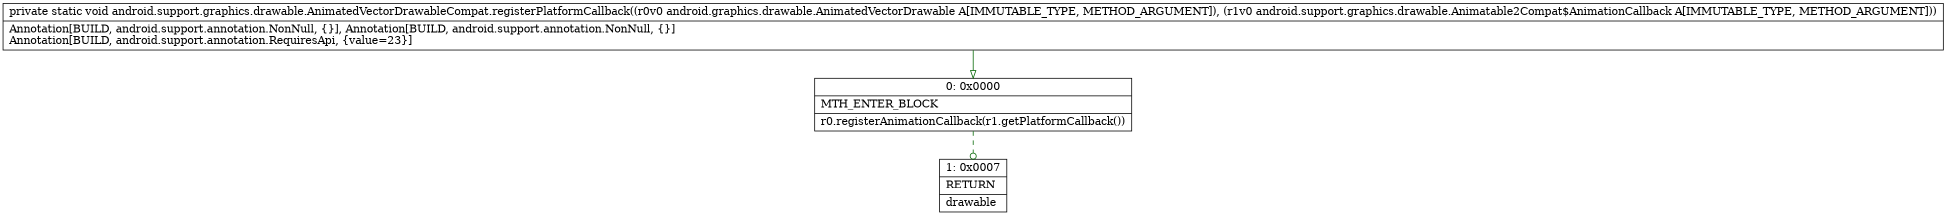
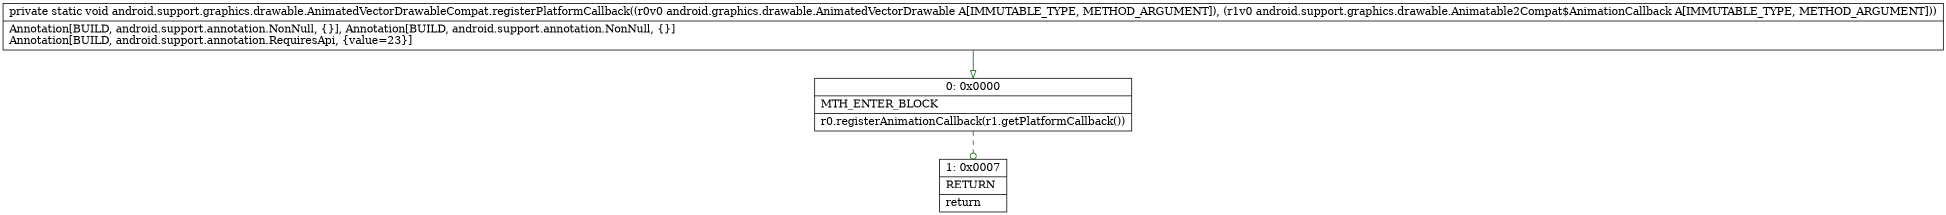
node "1: 0x0007": text "drawable" -> "return"
